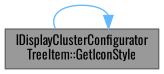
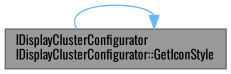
node "IDisplayClusterConfigurator TreeItem::GetIconStyle": label "IDisplayClusterConfigurator TreeItem::GetIconStyle" -> "IDisplayClusterConfigurator IDisplayClusterConfigurator::GetIconStyle"
